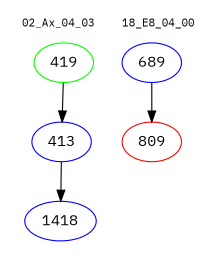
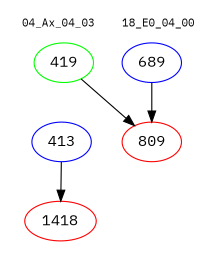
cluster "02_Ax_04_03": label "02_Ax_04_03" -> "04_Ax_04_03"
cluster "18_E8_04_00": label "18_E8_04_00" -> "18_E0_04_00"
edge "419" -> "413": now "419" -> "809"
node "1418": color blue -> red
